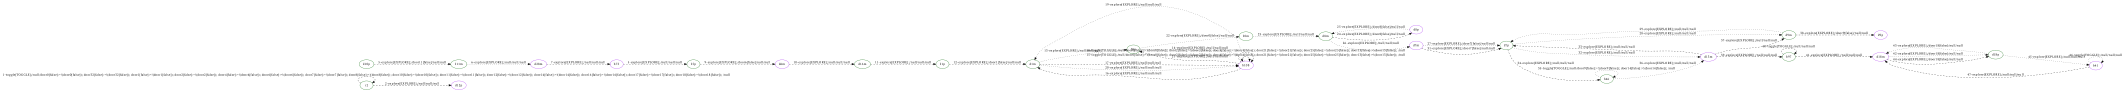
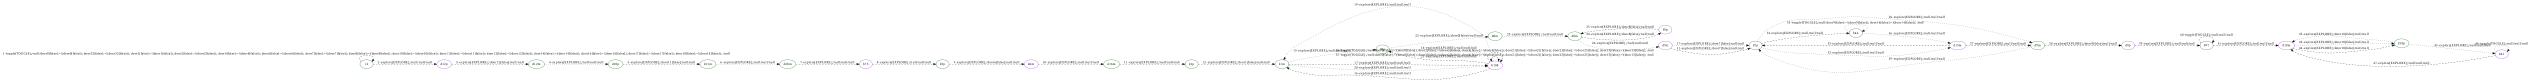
edge "d8p" -> "d8m": style dotted -> dashed
edge "d13m" -> "b97": now "d9p" -> "b97"
node "d12m": added
node "d28m": color purple -> darkgreen
